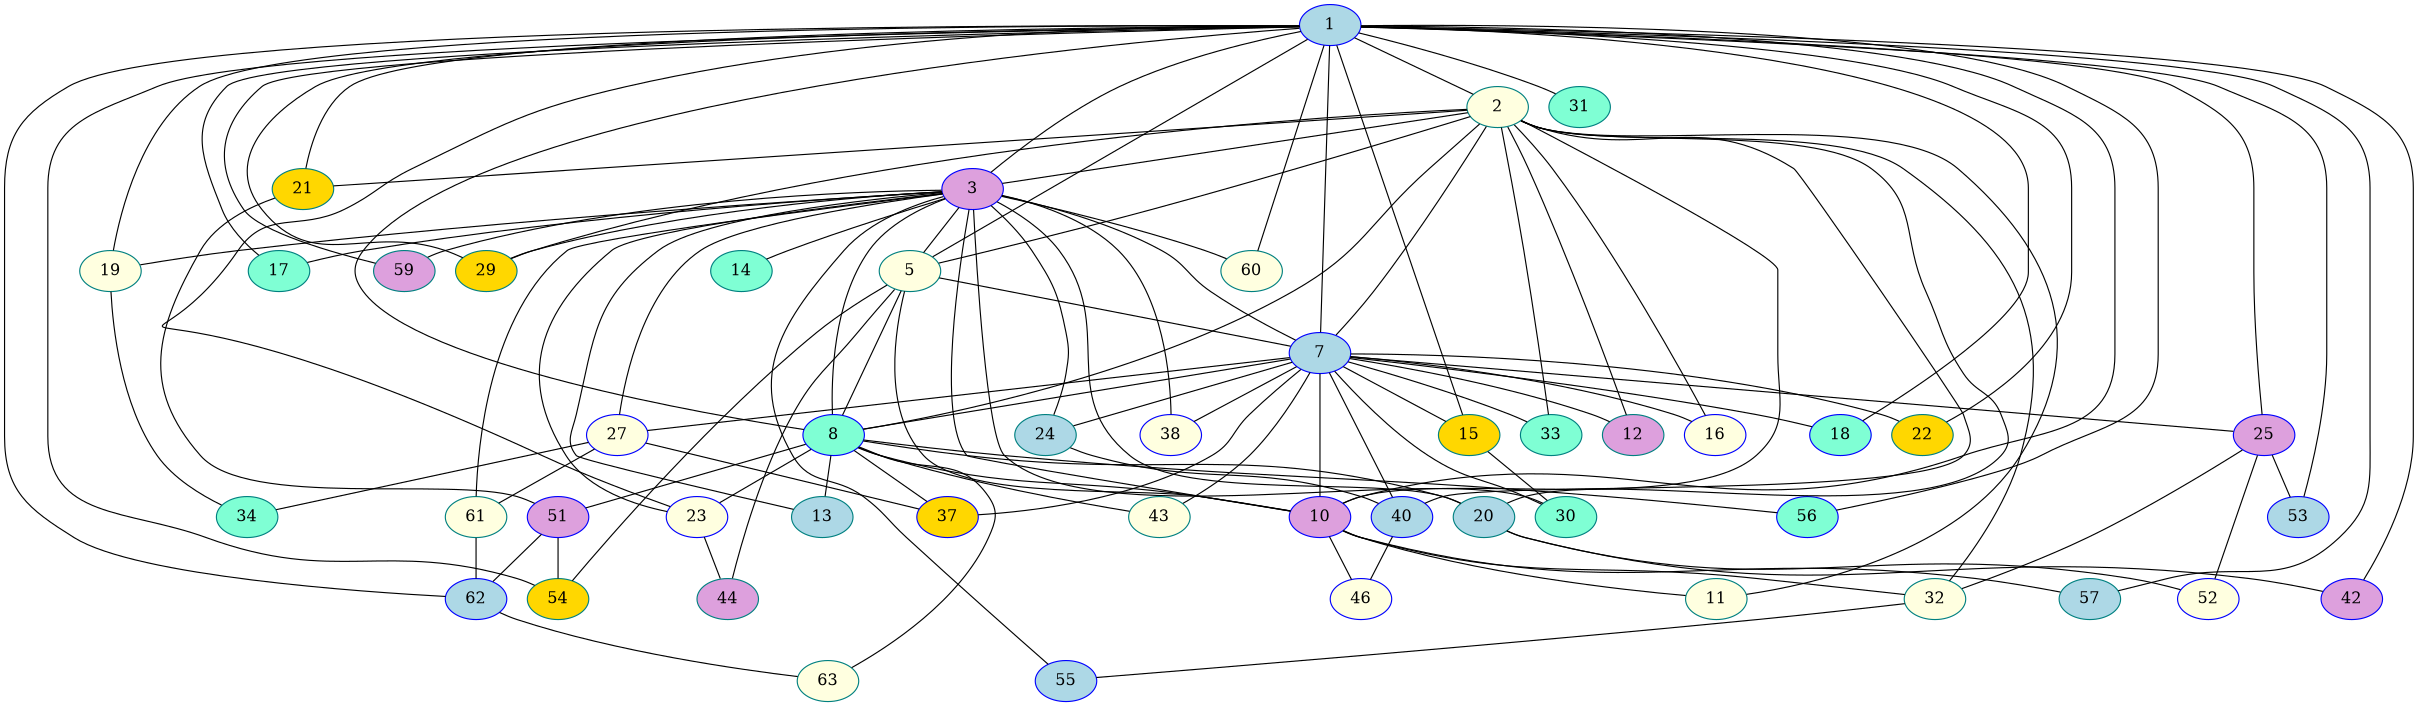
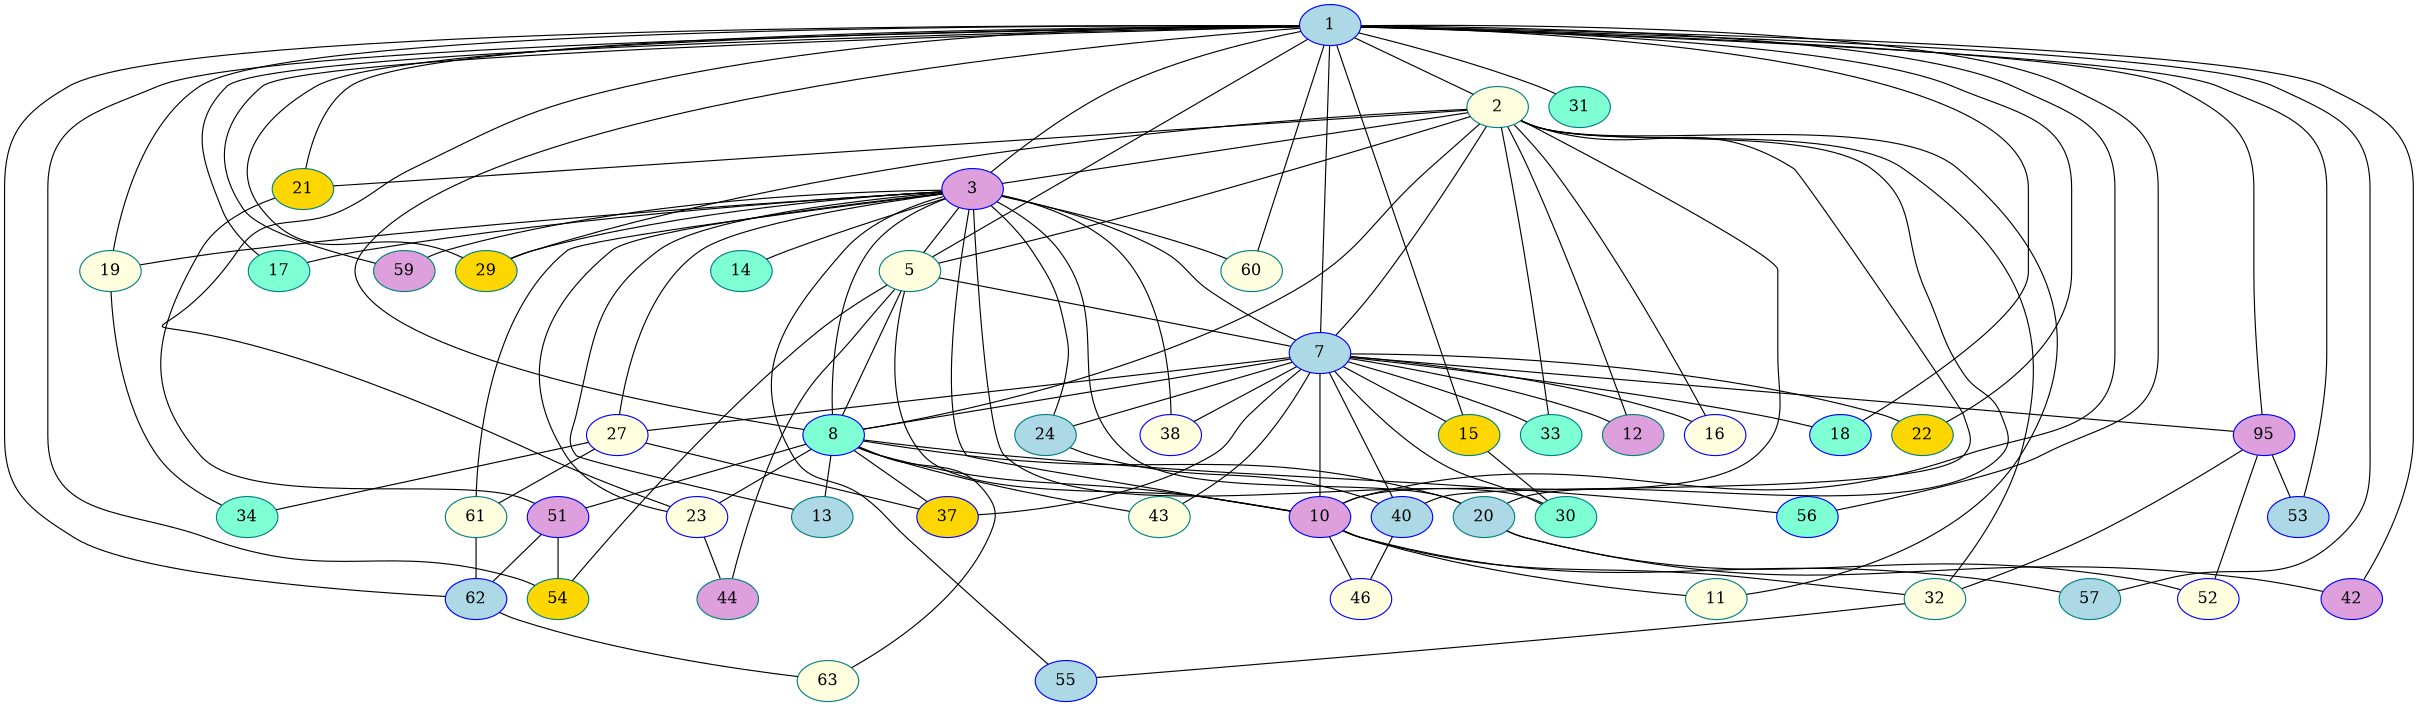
node "25": label "25" -> "95"
